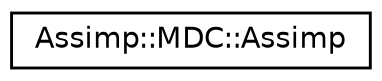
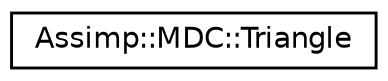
node "Assimp::MDC::Assimp": label "Assimp::MDC::Assimp" -> "Assimp::MDC::Triangle"
